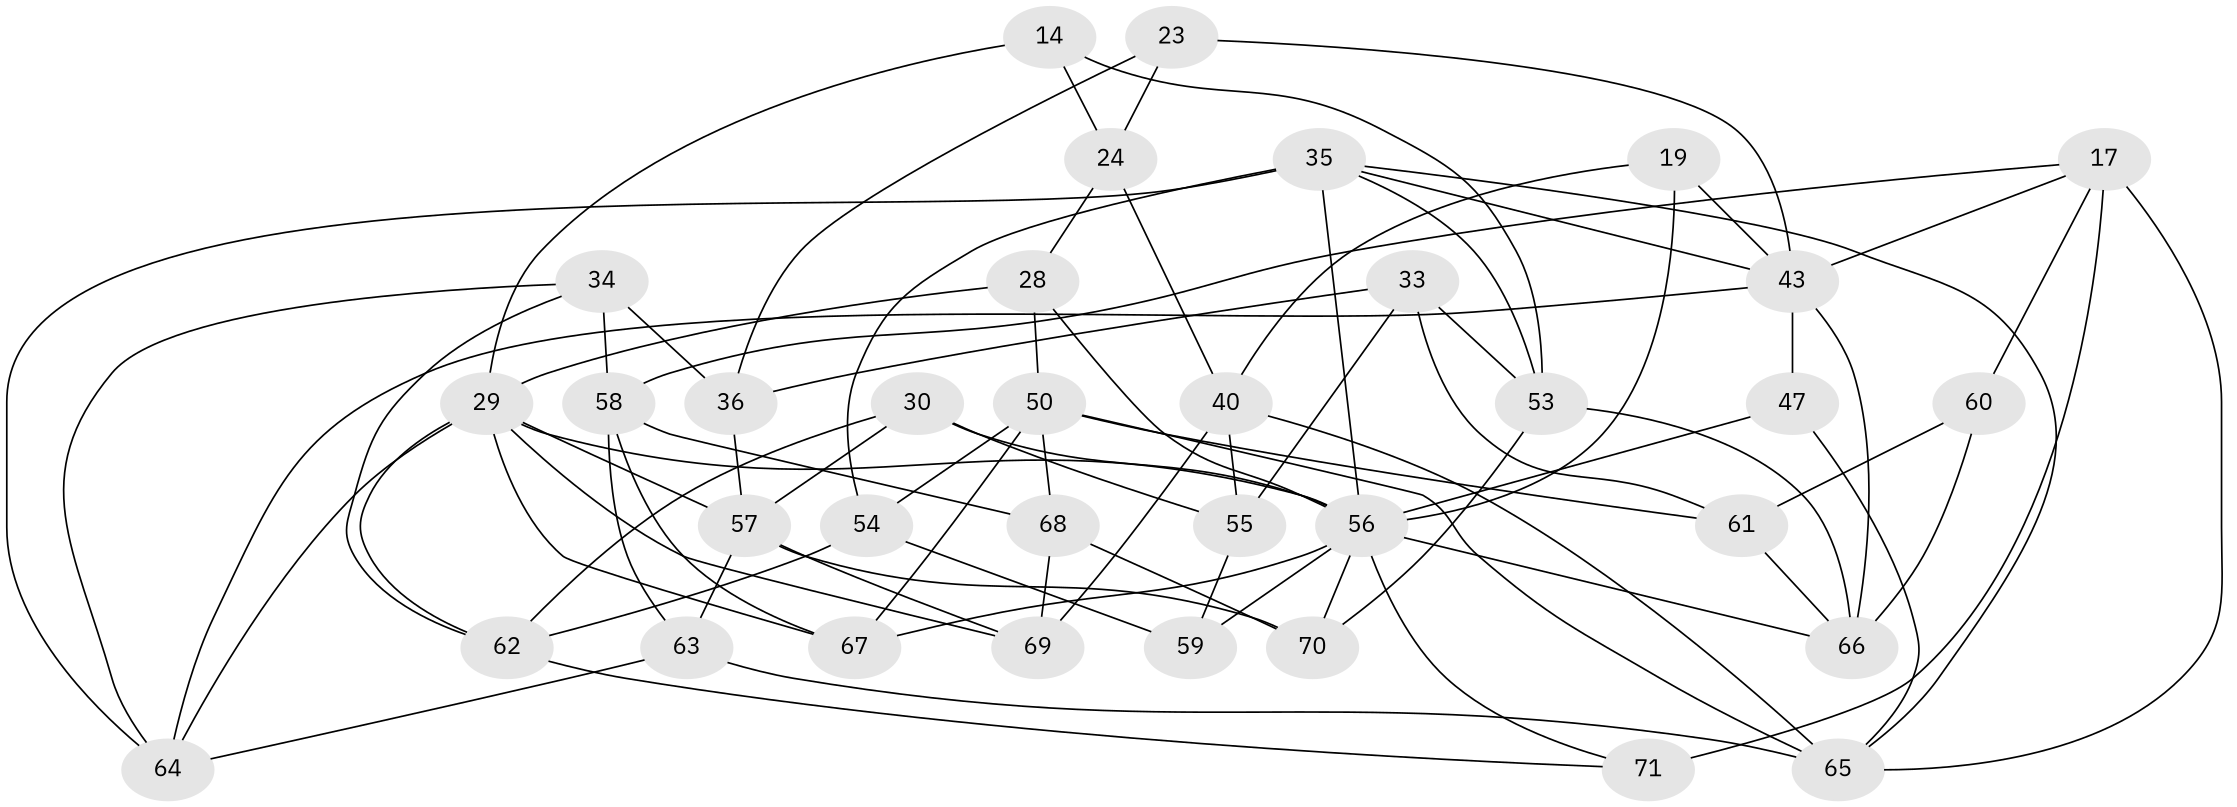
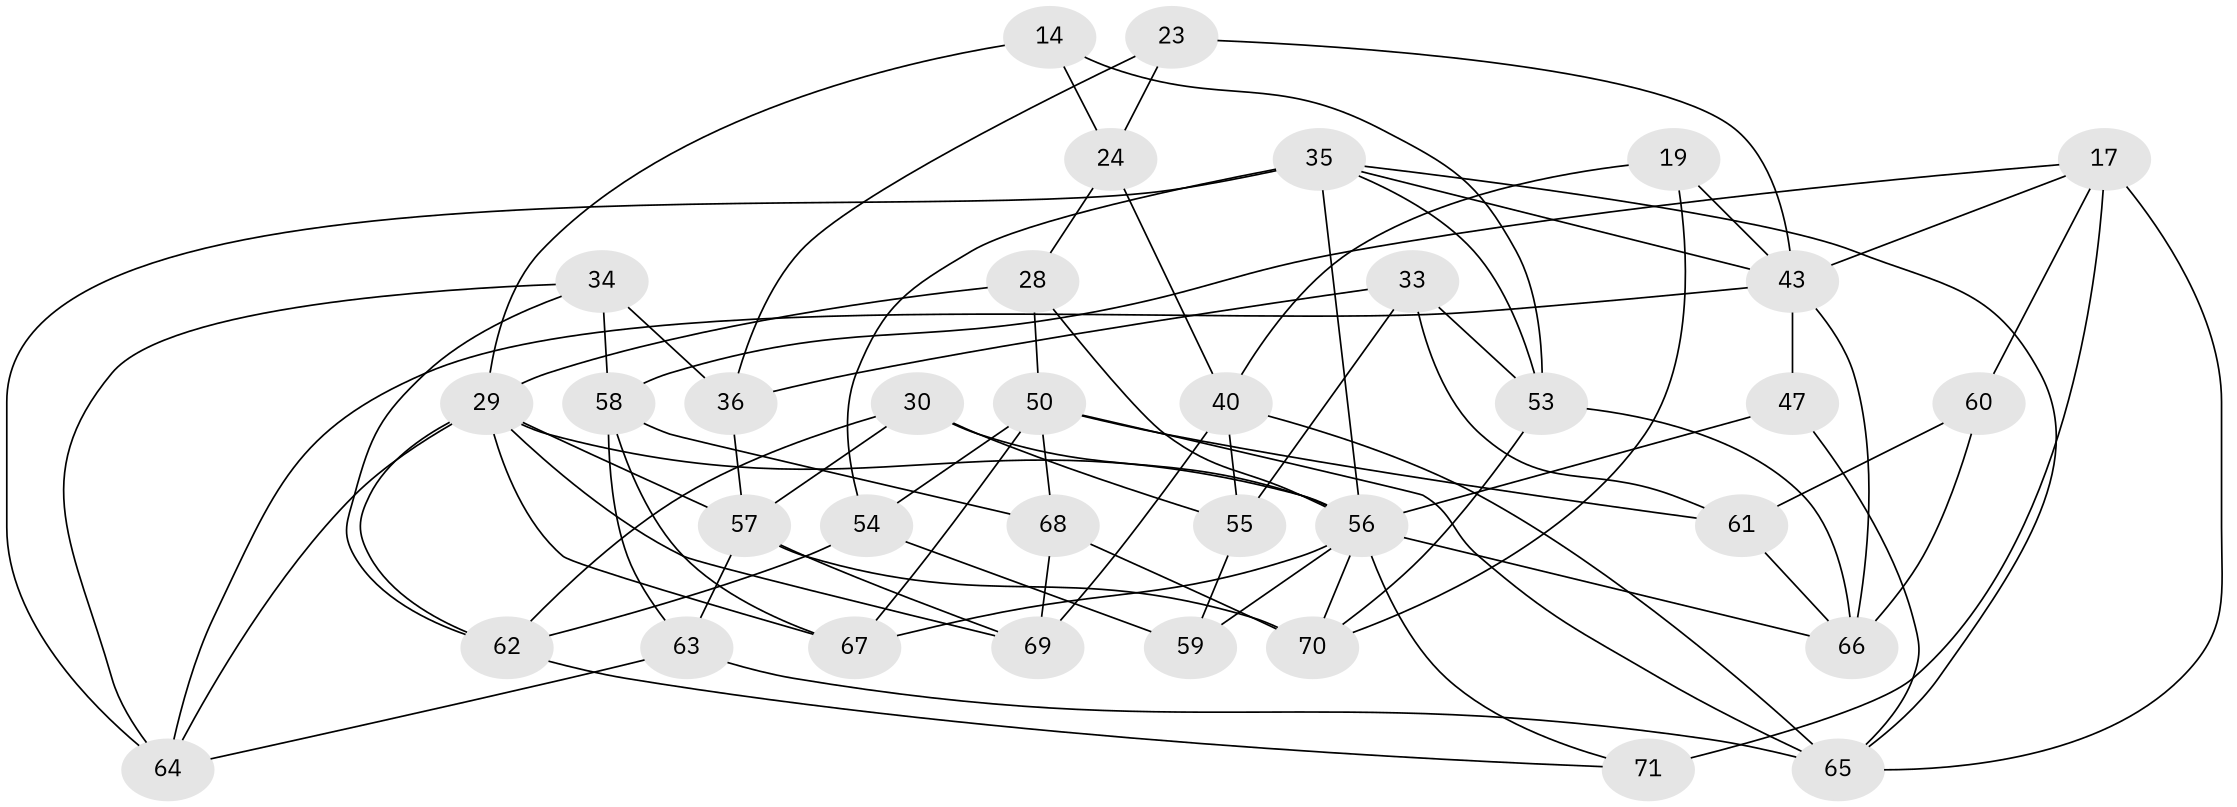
edge "19" -- "56": now "19" -- "70"
